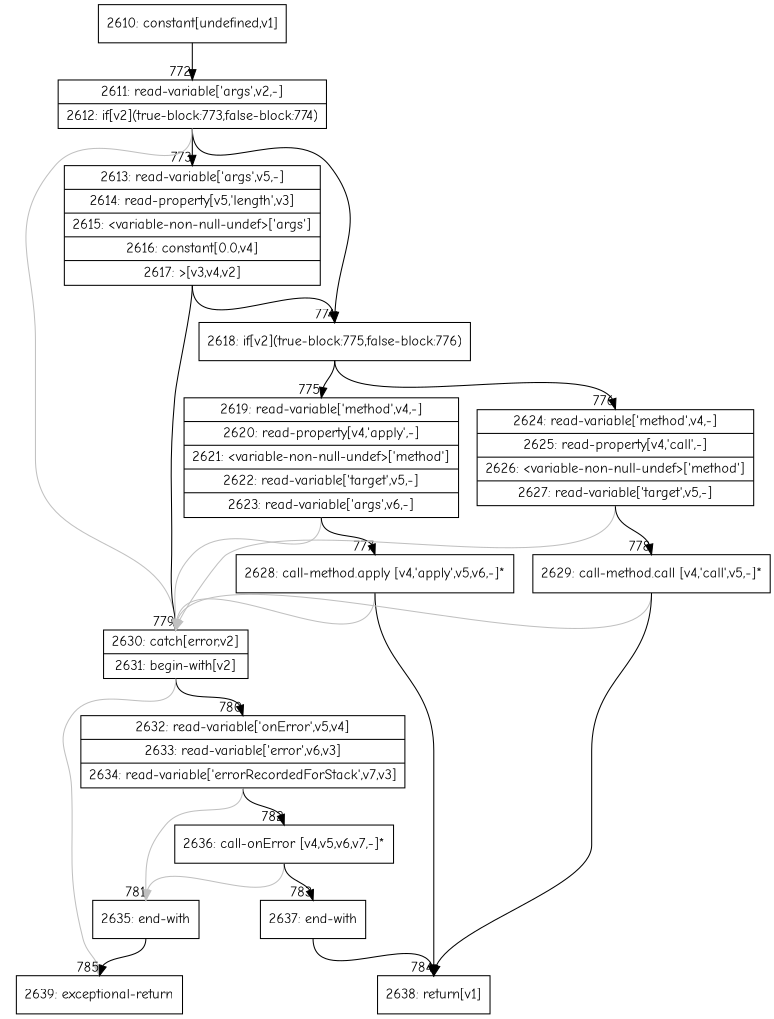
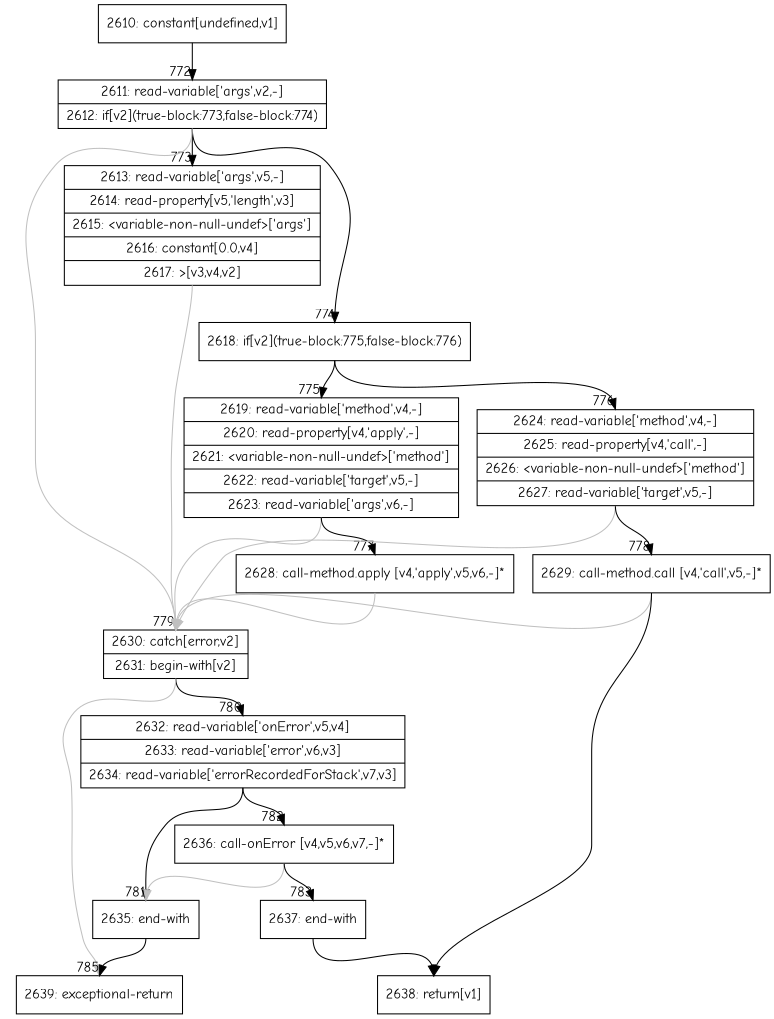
edge "2613: read-variable['args',v5,-]" -> "2618: if[v2](true-block:775,false-block:776)": removed
edge "2613: read-variable['args',v5,-]" -> "2630: catch[error,v2]": color black -> gray
edge "2628: call-method.apply [v4,'apply',v5,v6,-]*" -> "2638: return[v1]": removed
edge "2632: read-variable['onError',v5,v4]" -> "2635: end-with": color gray -> black
